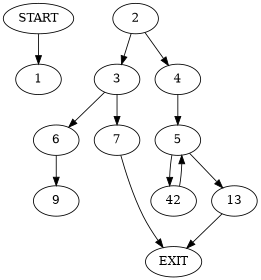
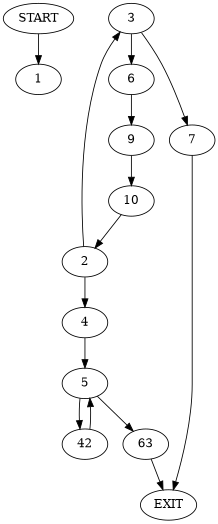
node "10": added
node "13": label "13" -> "63"
